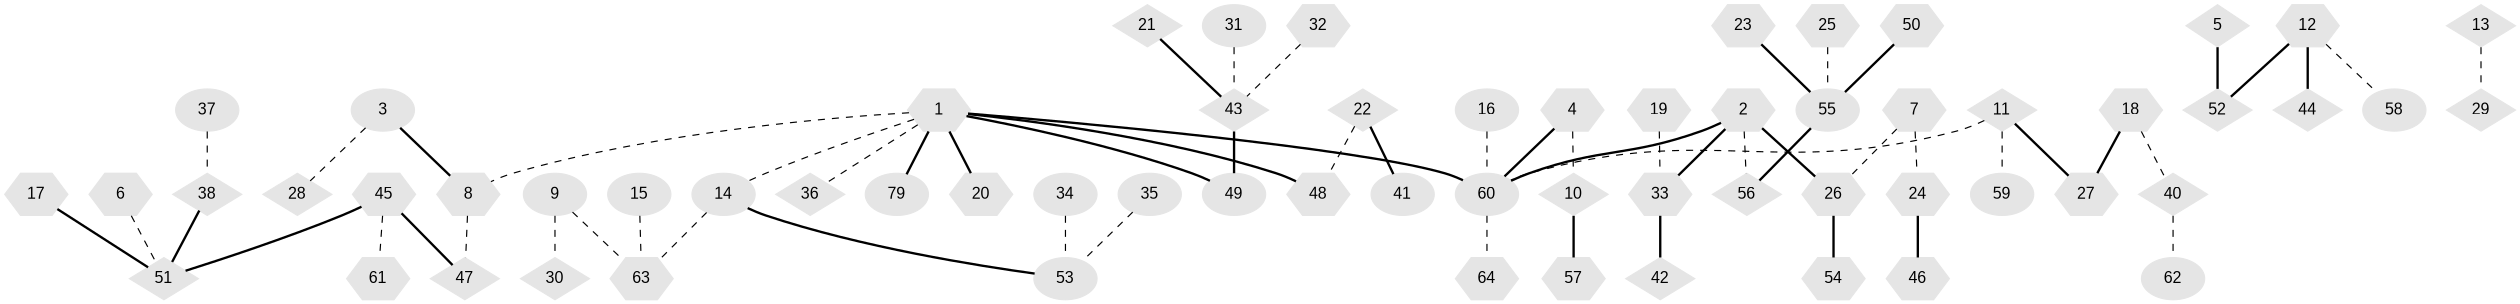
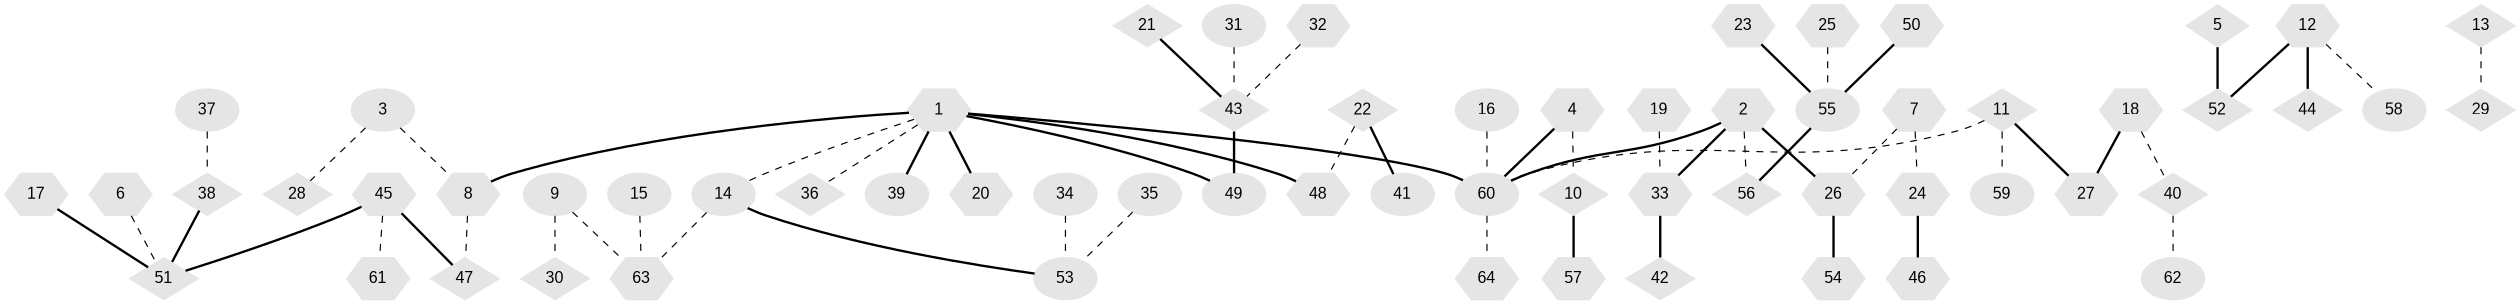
edge "1" -- "8": style dashed -> bold
edge "3" -- "8": style bold -> dashed
node "79": label "79" -> "39"
